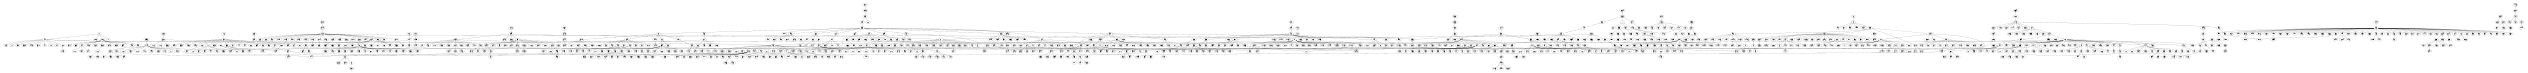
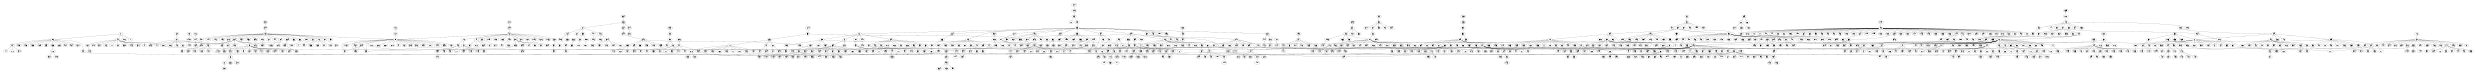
node "1854": removed
node "446": added
node "1403": added
node "684": removed
node "1181": added
